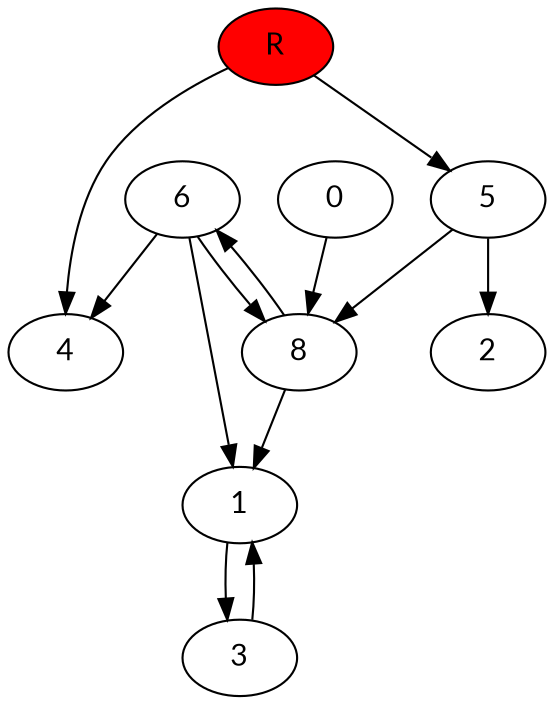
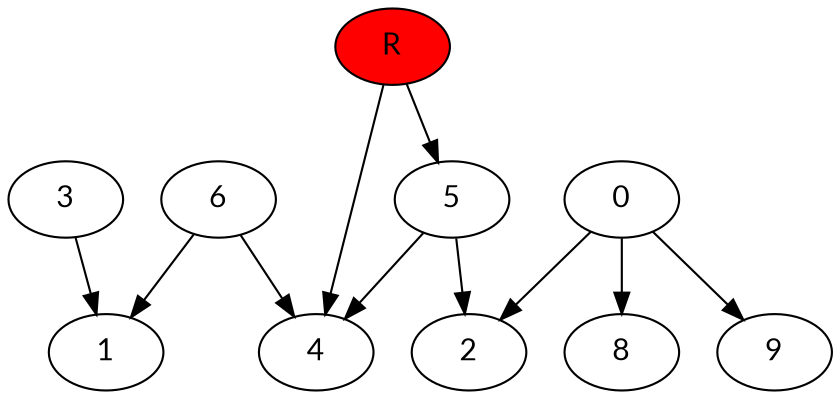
edge "0" -> "2": added
edge "5" -> "8": now "5" -> "4"
edge "6" -> "8": removed
edge "8" -> "6": removed
node "9": added
edge "8" -> "1": removed
edge "1" -> "3": removed
